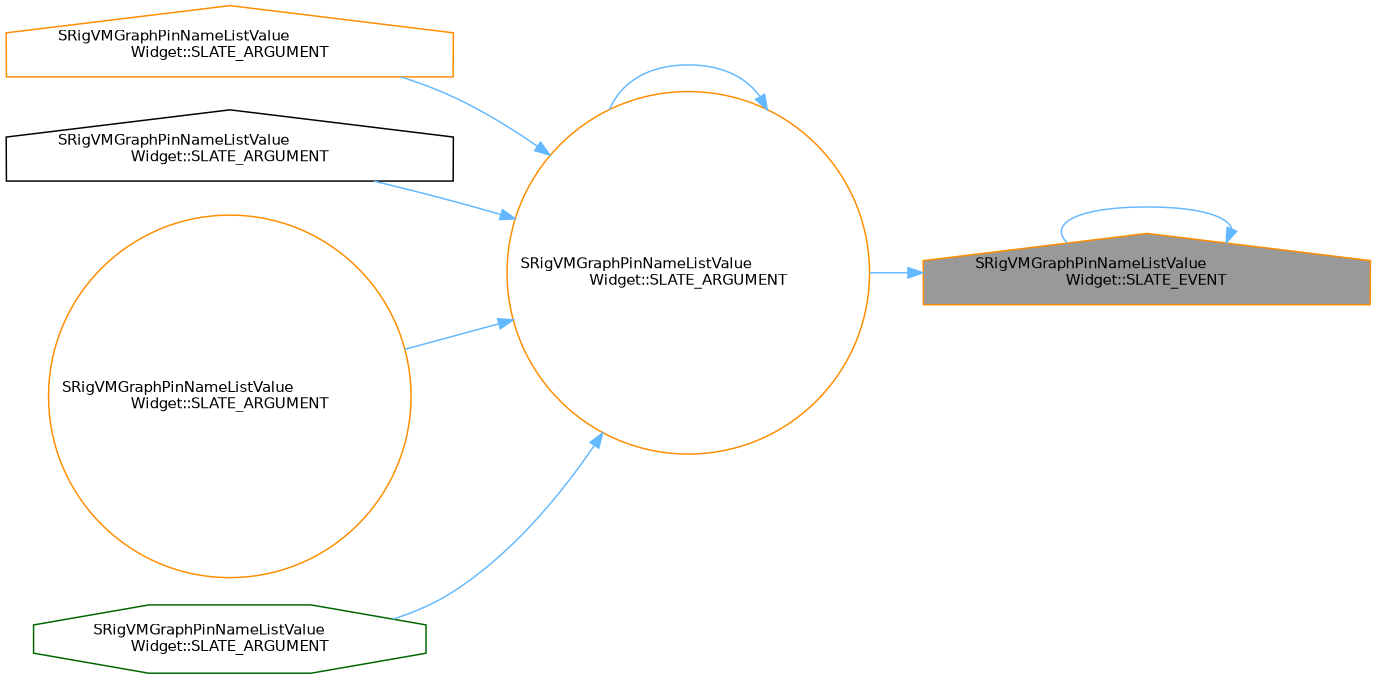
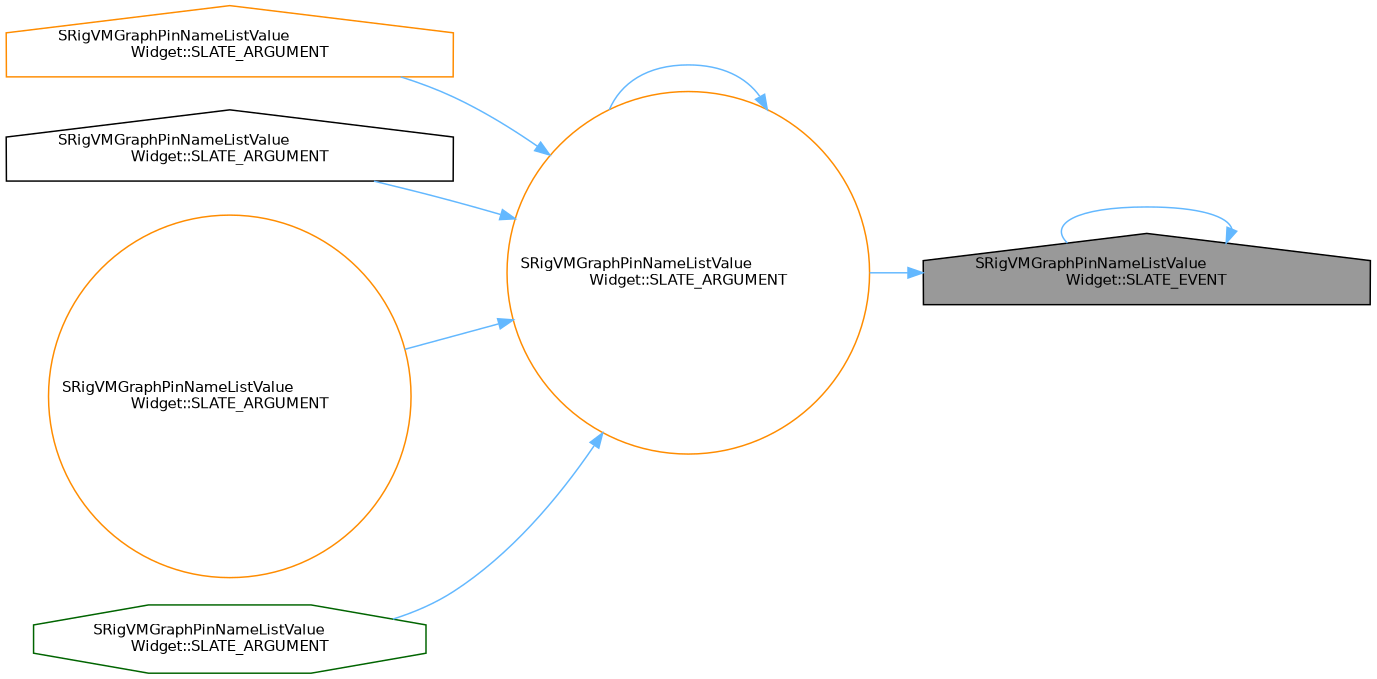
node "SRigVMGraphPinNameListValue Widget::SLATE_EVENT": color darkorange -> black
